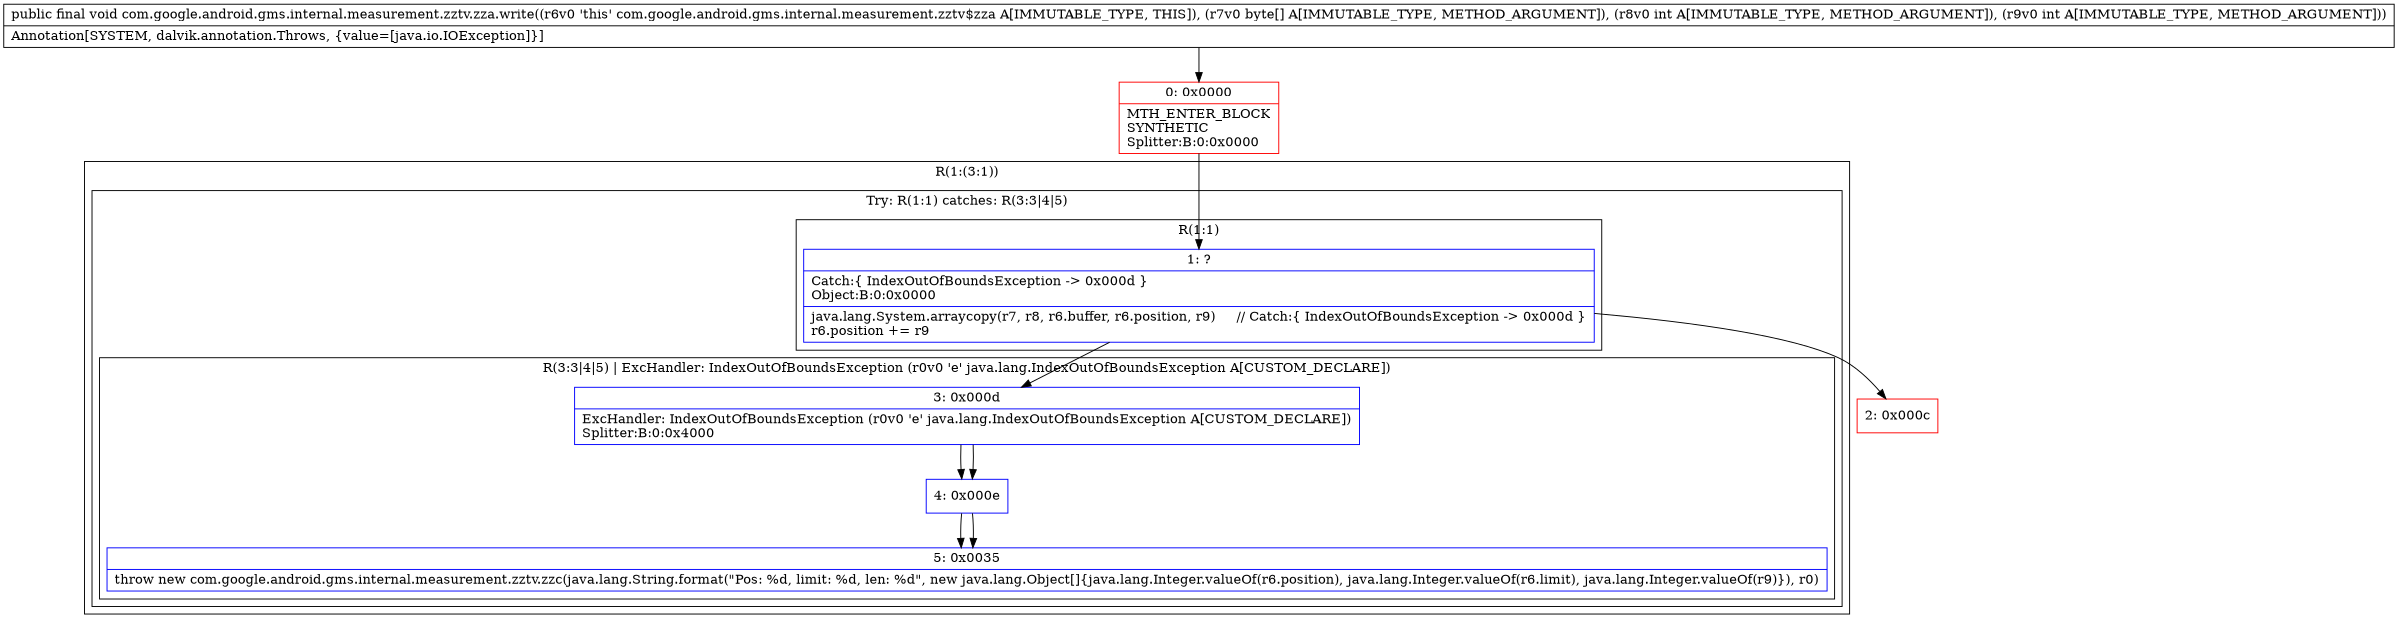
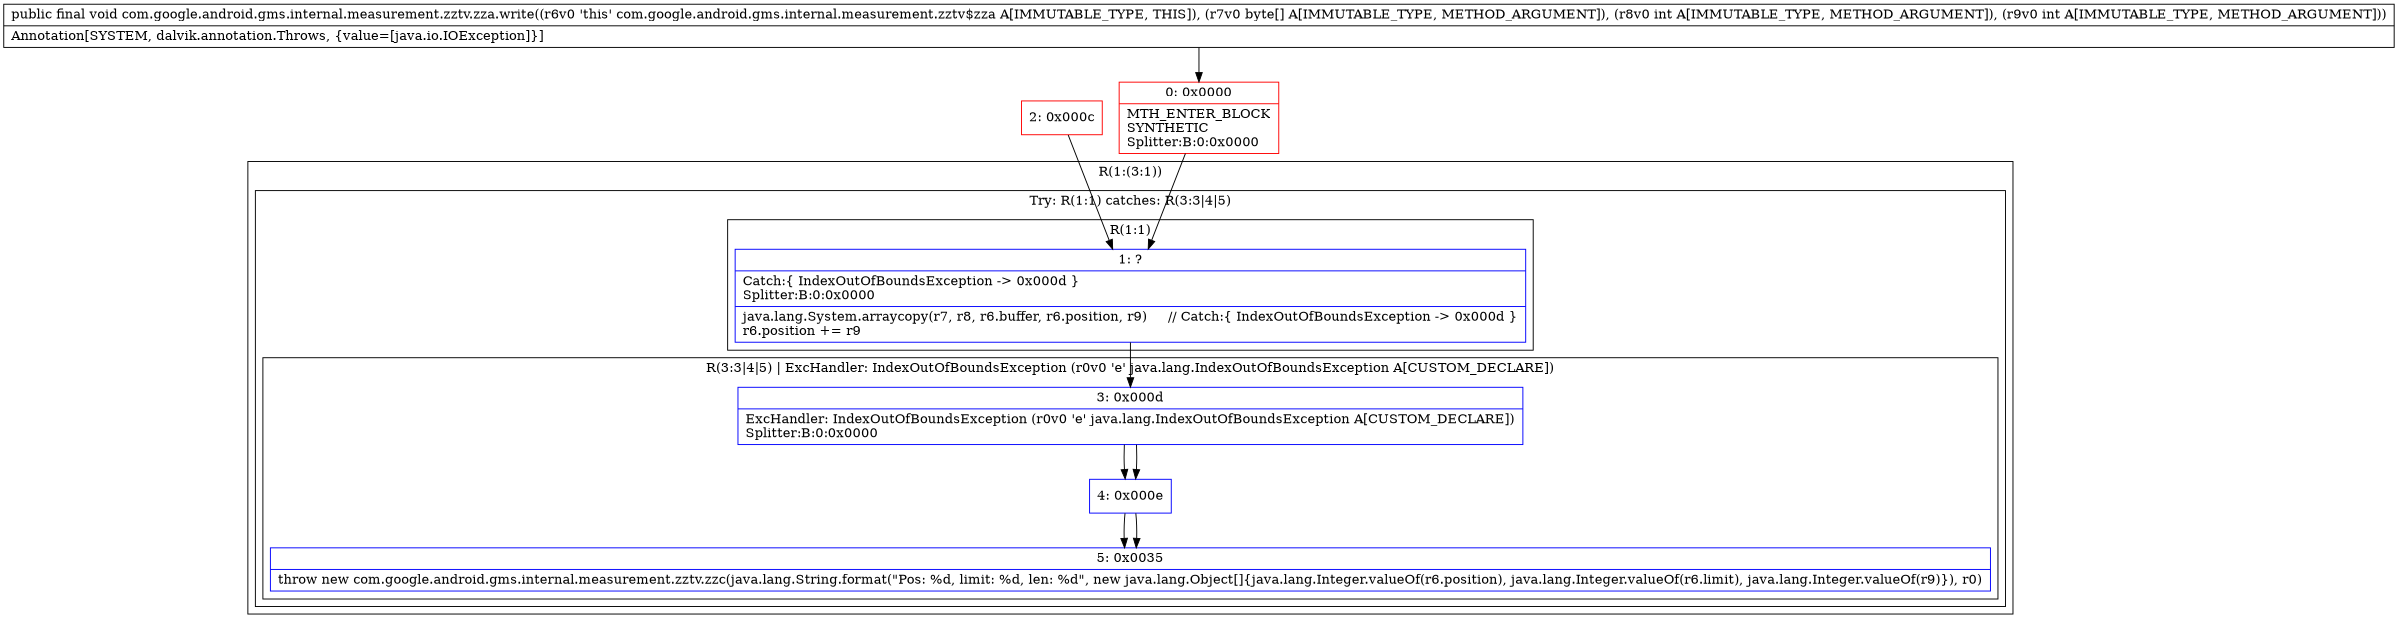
node "1: ?": text "Object:B:0:0x0000" -> "Splitter:B:0:0x0000"
edge "1: ?" -> "2: 0x000c": reversed
node "3: 0x000d": text "Splitter:B:0:0x4000" -> "Splitter:B:0:0x0000"
